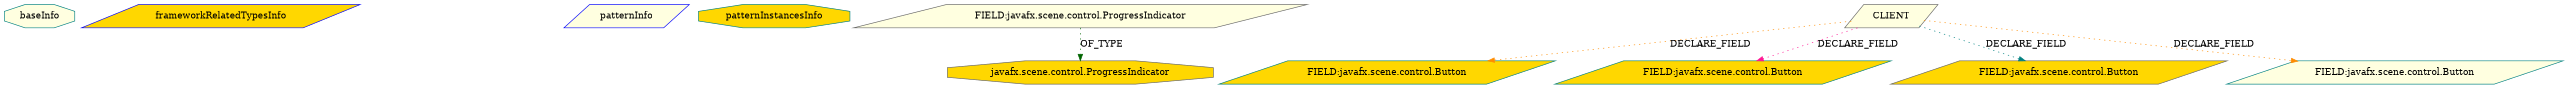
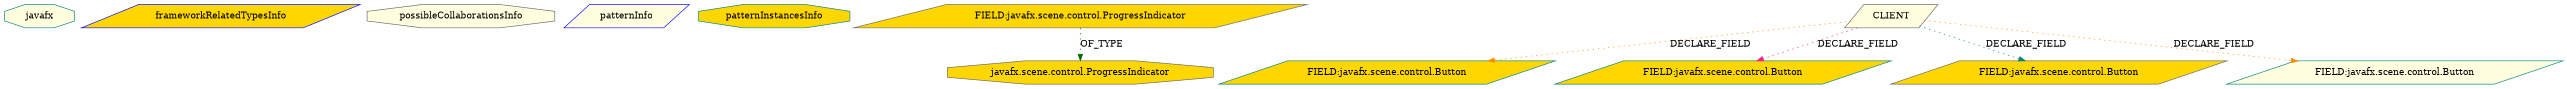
node "baseInfo": label "baseInfo" -> "javafx"
node "possibleCollaborationsInfo": added
node "FIELD:javafx.scene.control.ProgressIndicator": fillcolor lightyellow -> gold
